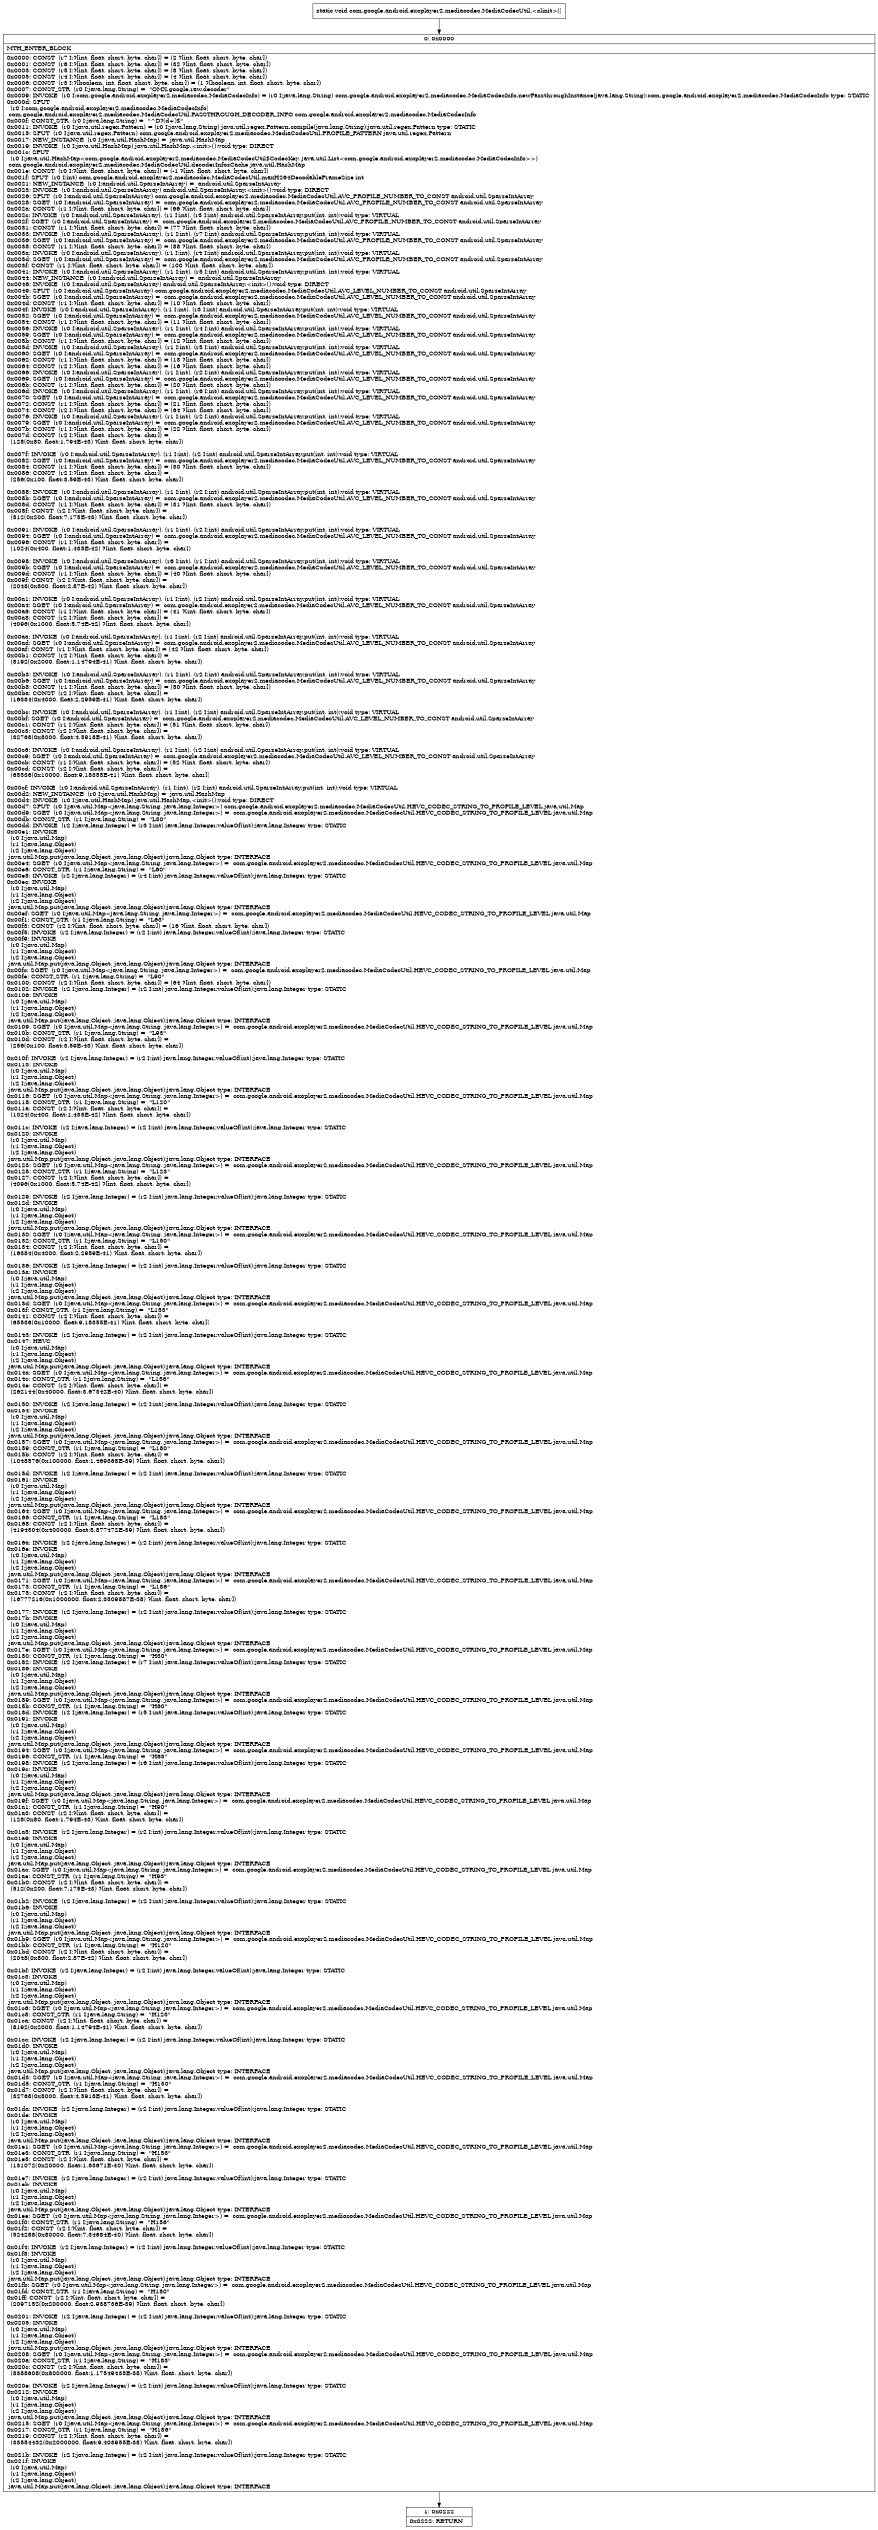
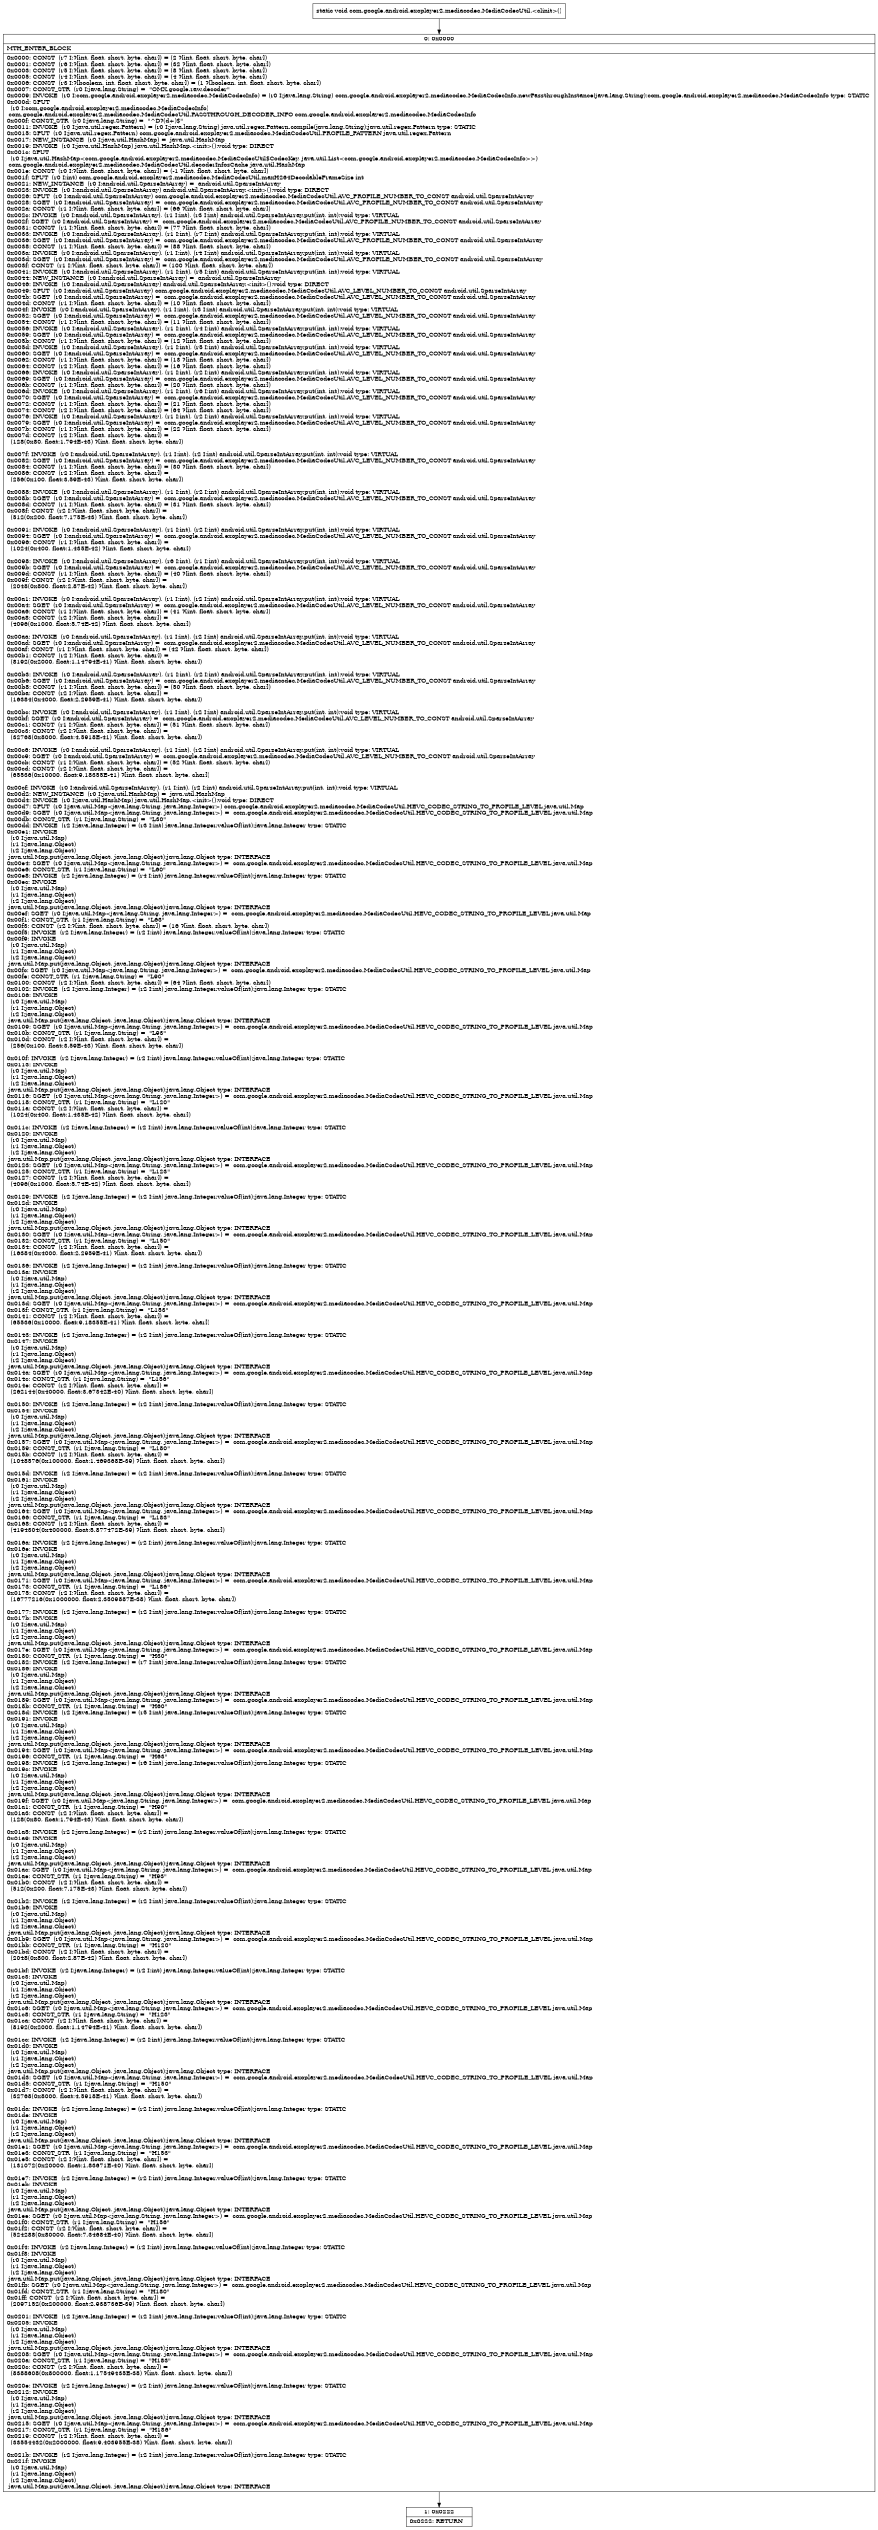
node "0: 0x0000": text "0x0147: HEVC" -> "0x0147: INVOKE"
